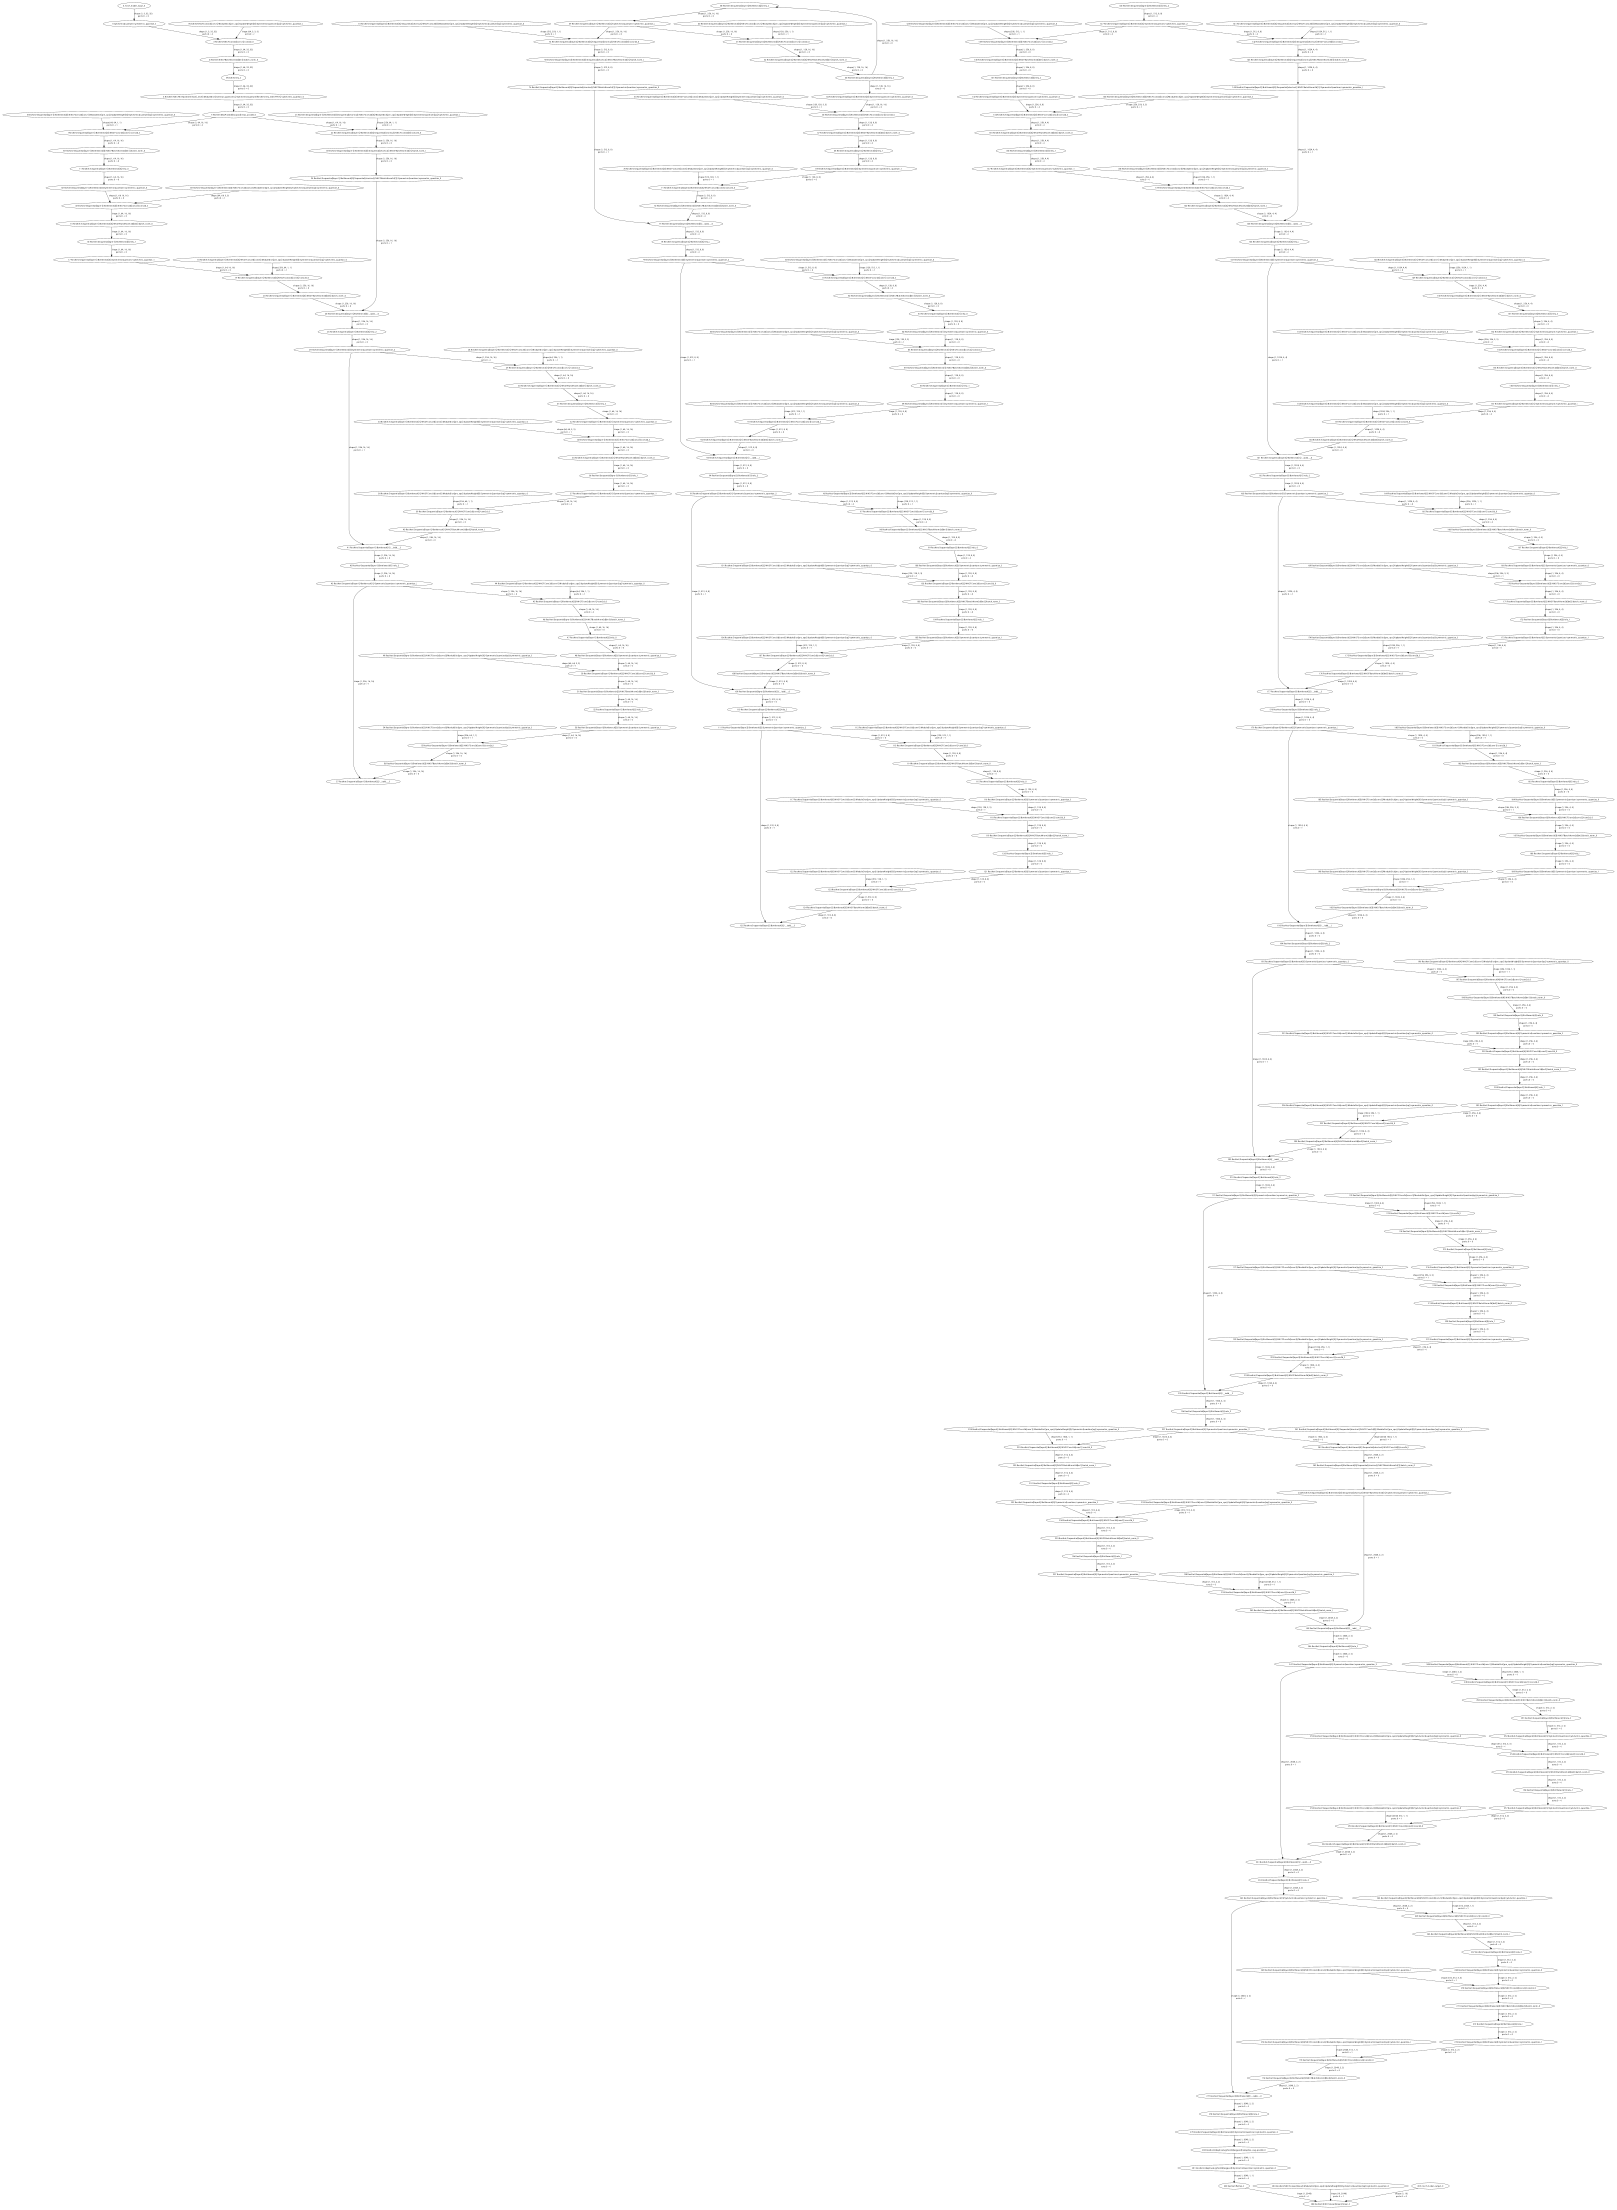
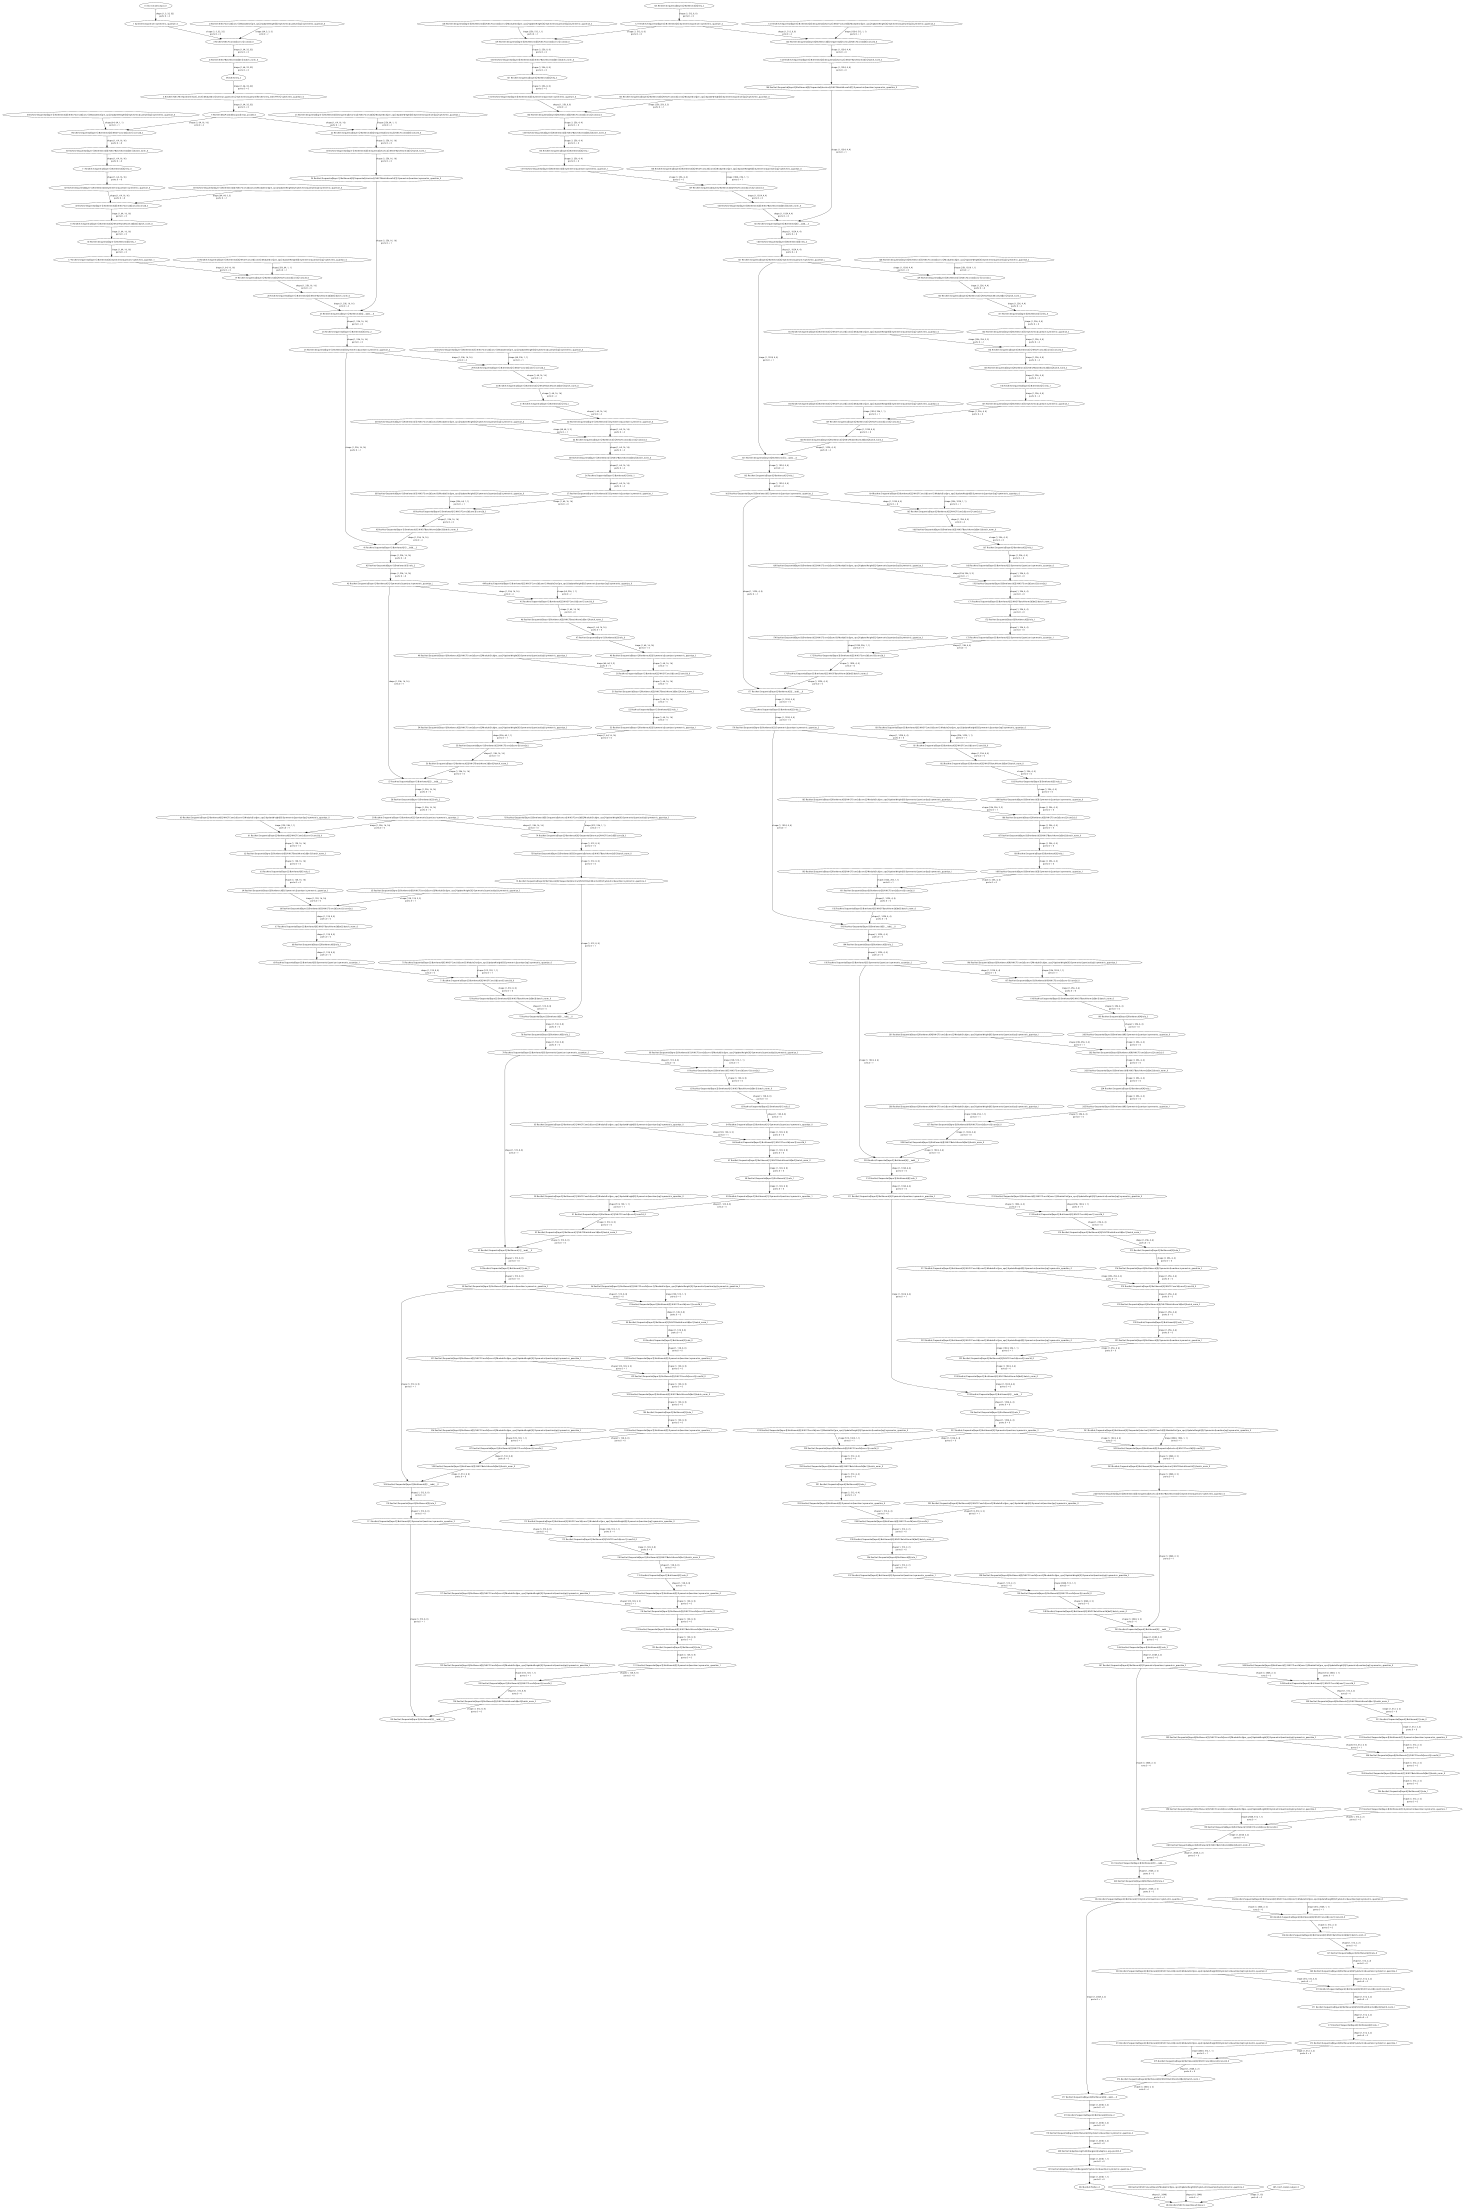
edge "63 ResNet/Sequential[layer2]/Bottleneck[0]/relu_0" -> "58 ResNet/Sequential[layer1]/Bottleneck[2]/relu_2": now "57 ResNet/Sequential[layer1]/Bottleneck[2]/__iadd___0" -> "58 ResNet/Sequential[layer1]/Bottleneck[2]/relu_2"
